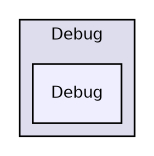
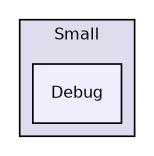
cluster "Debug": label "Debug" -> "Small"
